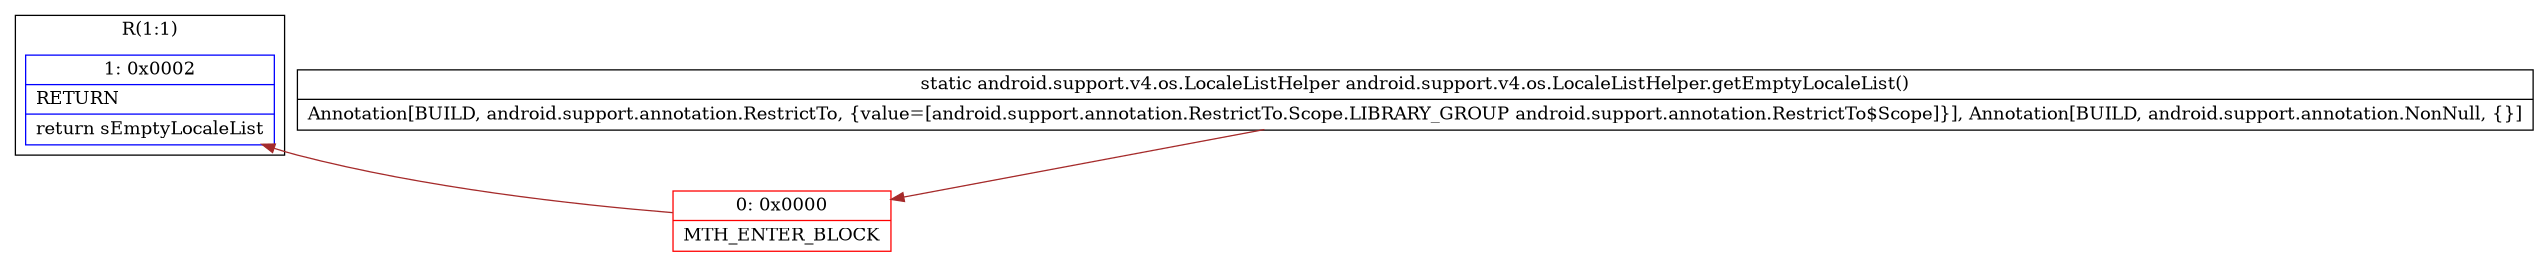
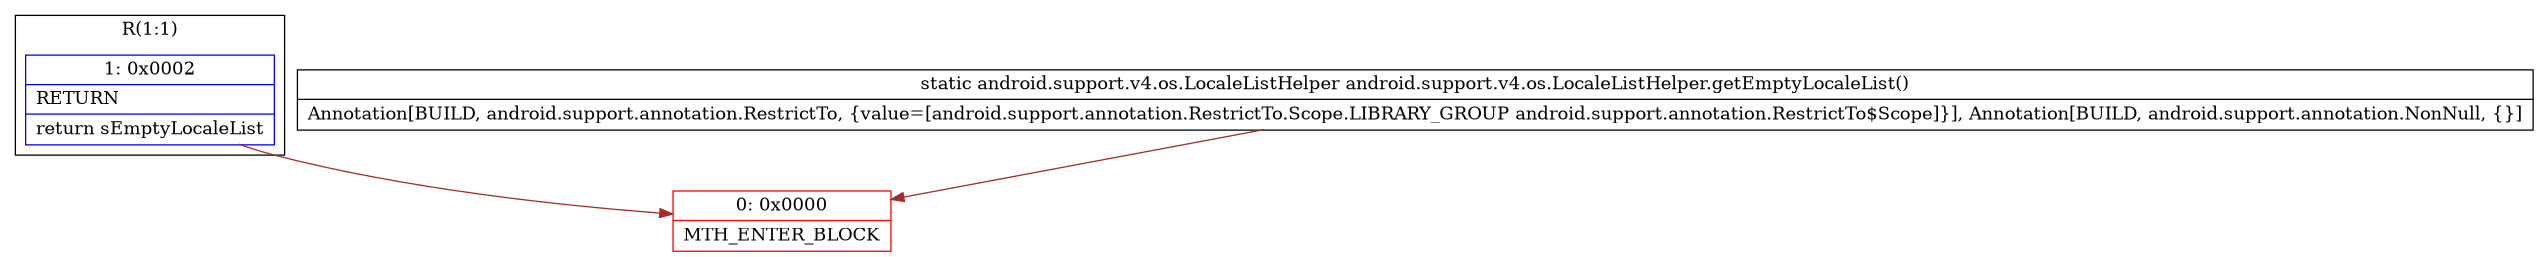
edge "0: 0x0000" -> "1: 0x0002": reversed
